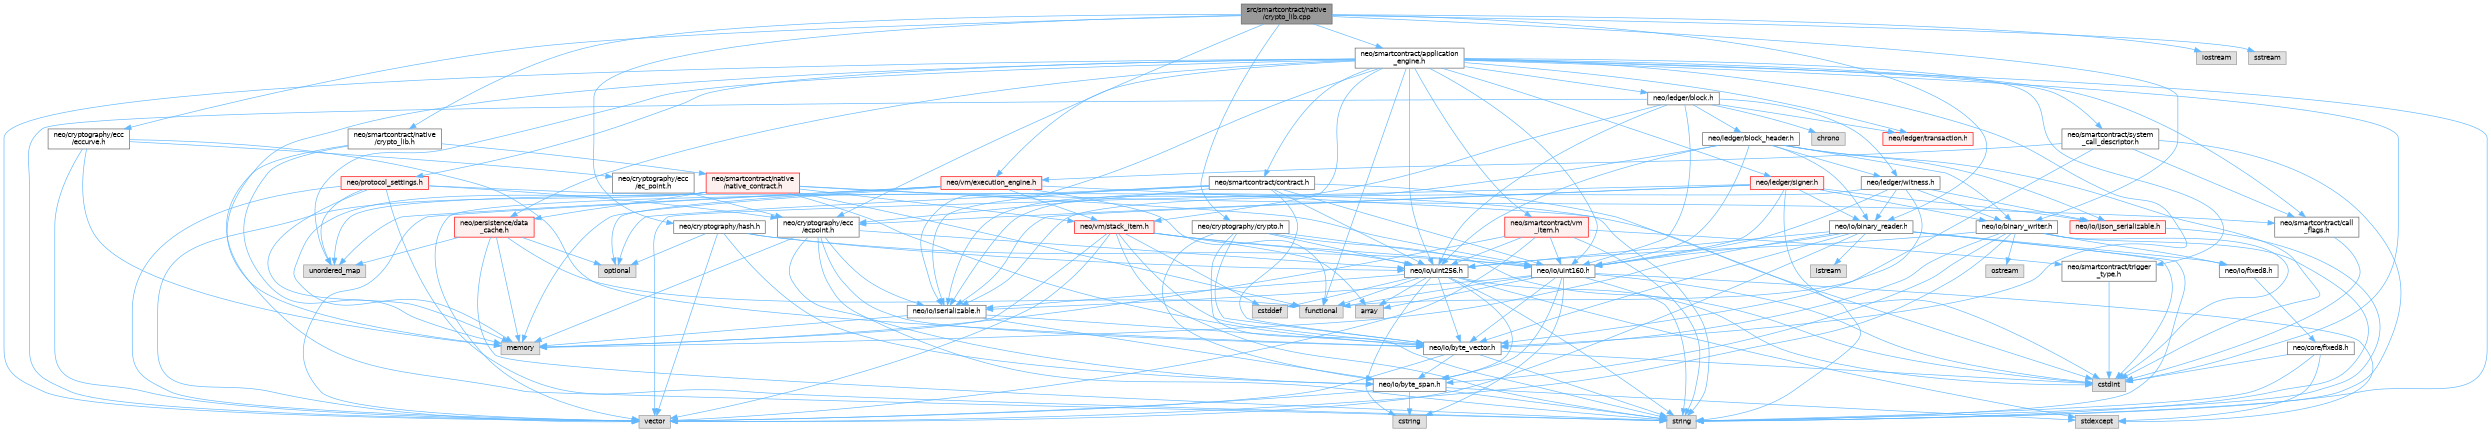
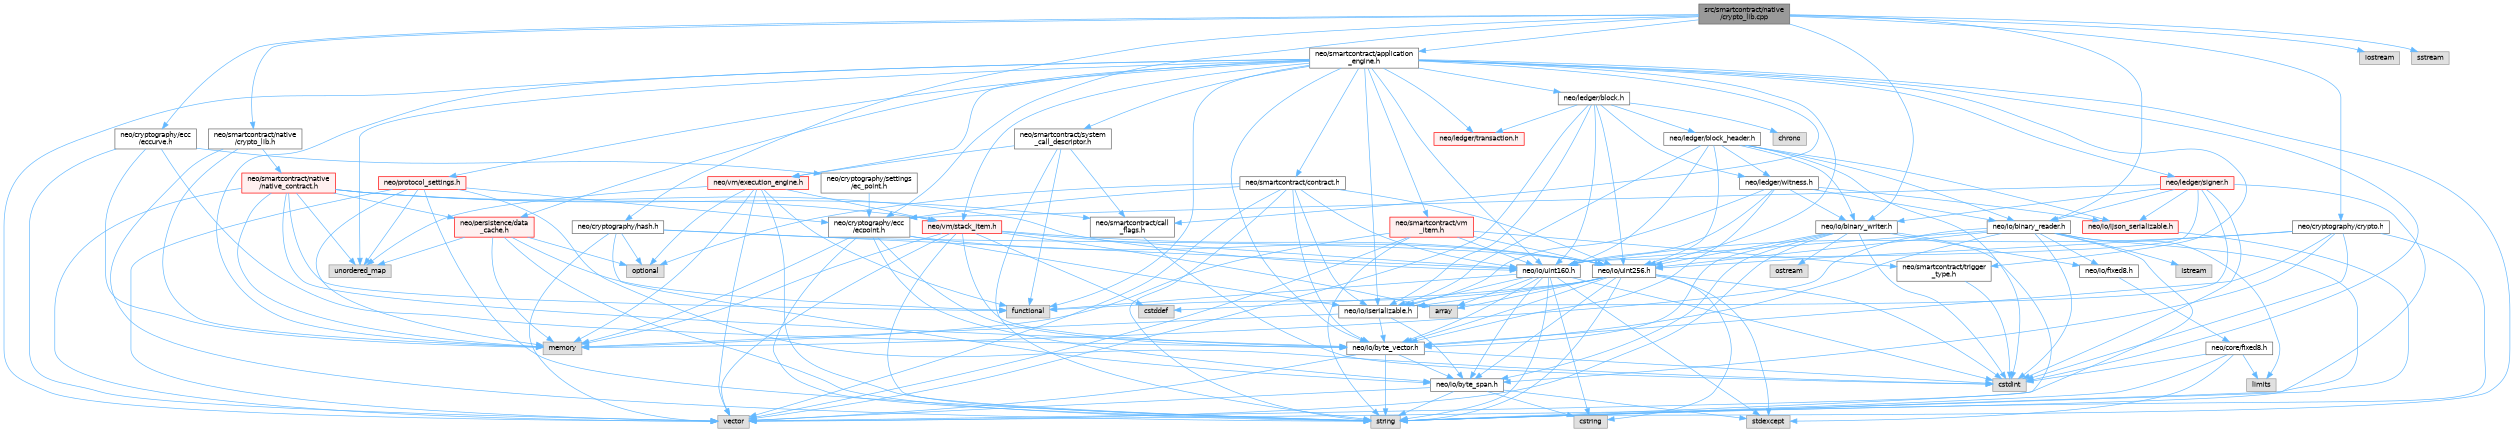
node "neo/cryptography/ecc /ec_point.h": label "neo/cryptography/ecc /ec_point.h" -> "neo/cryptography/settings /ec_point.h"
node "limits": added
